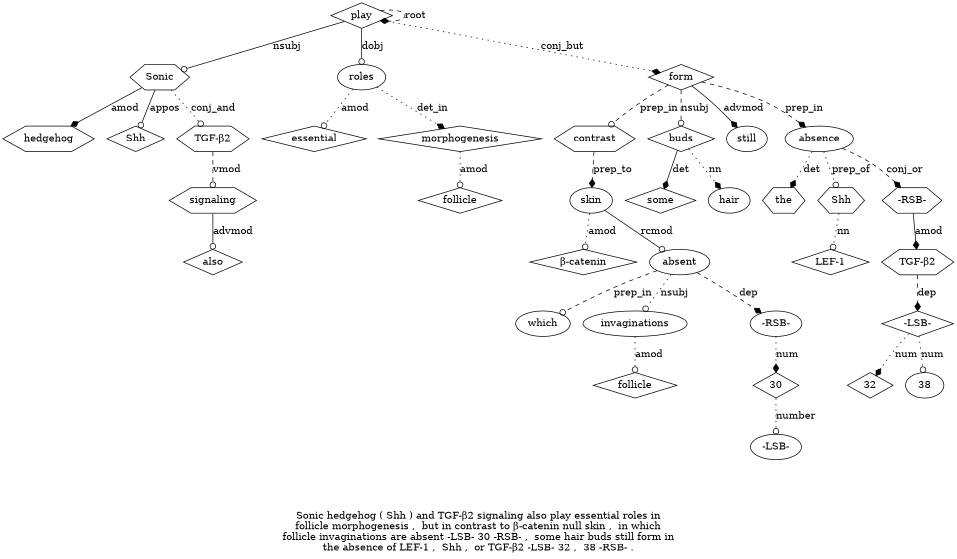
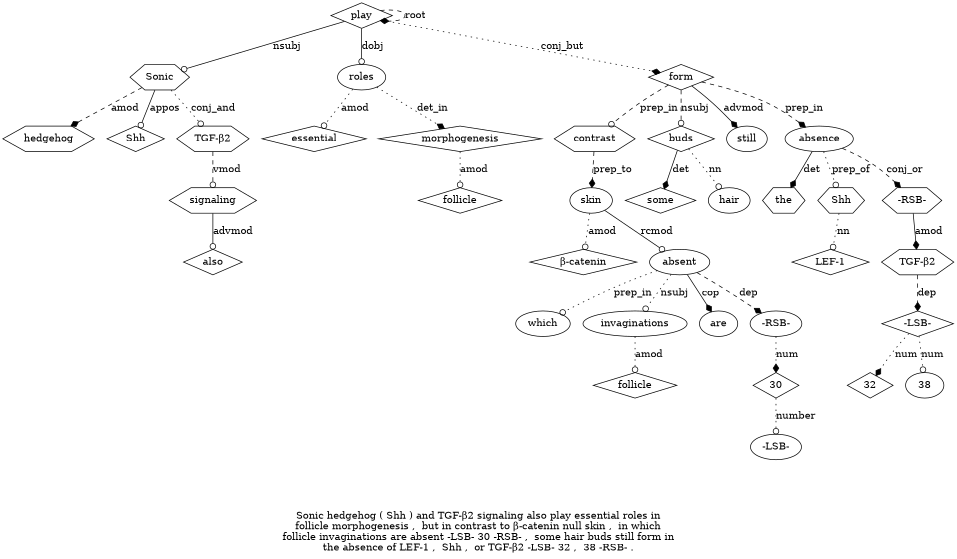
edge "Sonic" -> "hedgehog": style solid -> dashed
edge "absence" -> "the": style dotted -> solid
edge "buds" -> "hair": arrowhead diamond -> odot
edge "absent" -> "which": style dashed -> dotted
node "are": added
